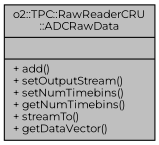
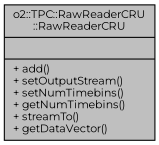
node "o2::TPC::RawReaderCRU": text "::ADCRawData" -> "::RawReaderCRU"
